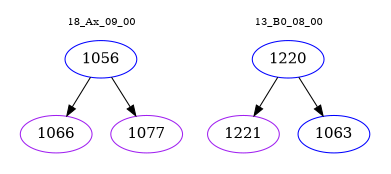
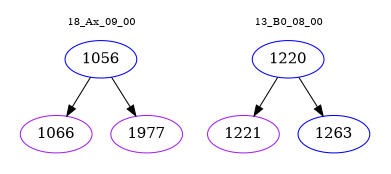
node "1077": label "1077" -> "1977"
node "1063": label "1063" -> "1263"
